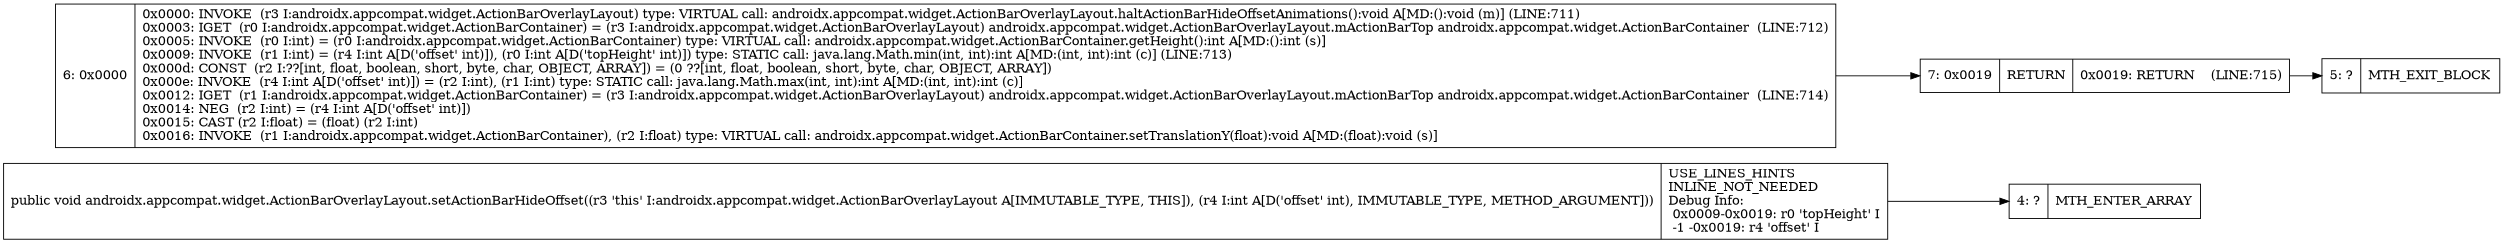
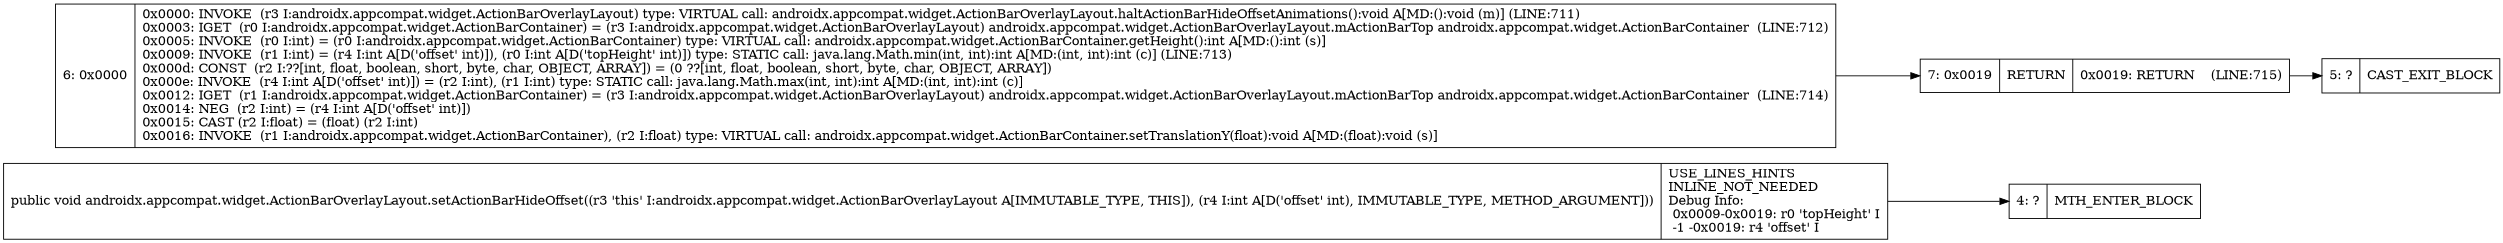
node "5: ?": text "MTH_EXIT_BLOCK" -> "CAST_EXIT_BLOCK"
node "4: ?": text "MTH_ENTER_ARRAY" -> "MTH_ENTER_BLOCK"
